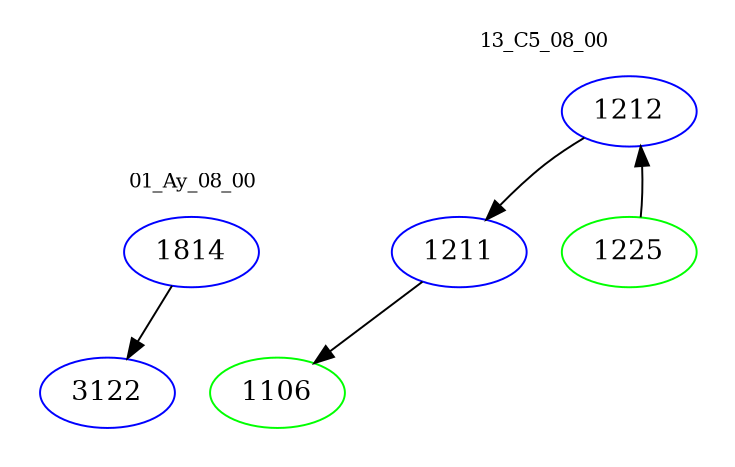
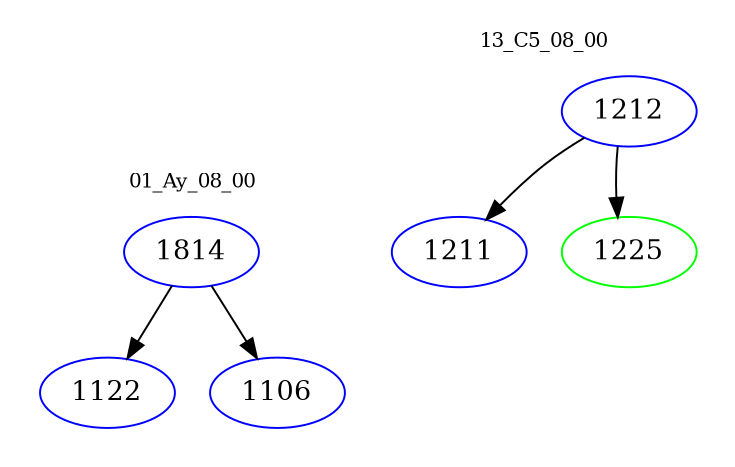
edge "1225" -> "1212": reversed
edge "1211" -> "1106": now "1814" -> "1106"
node "3122": label "3122" -> "1122"
node "1106": color green -> blue
